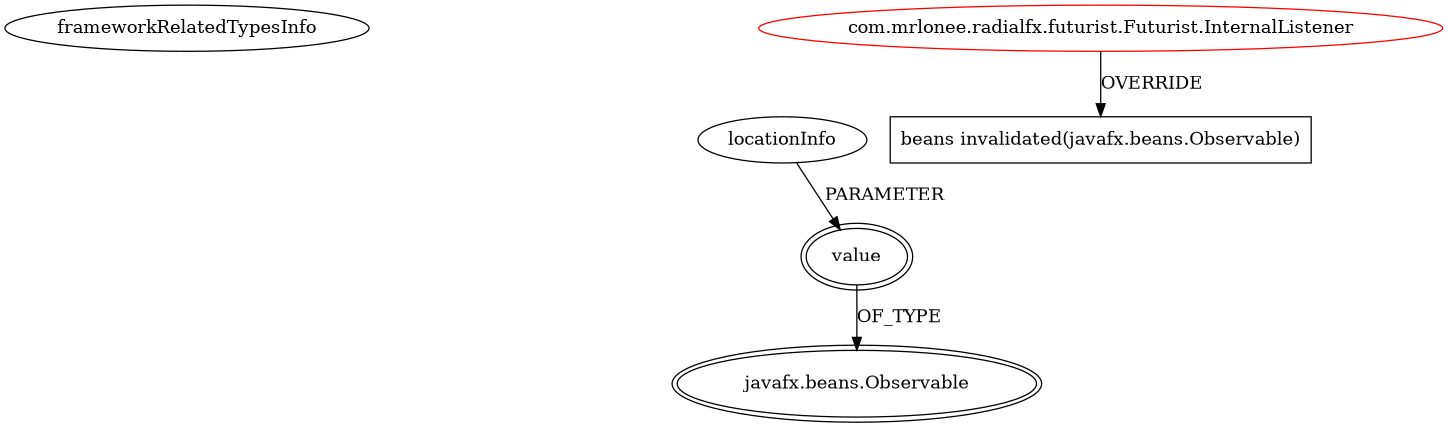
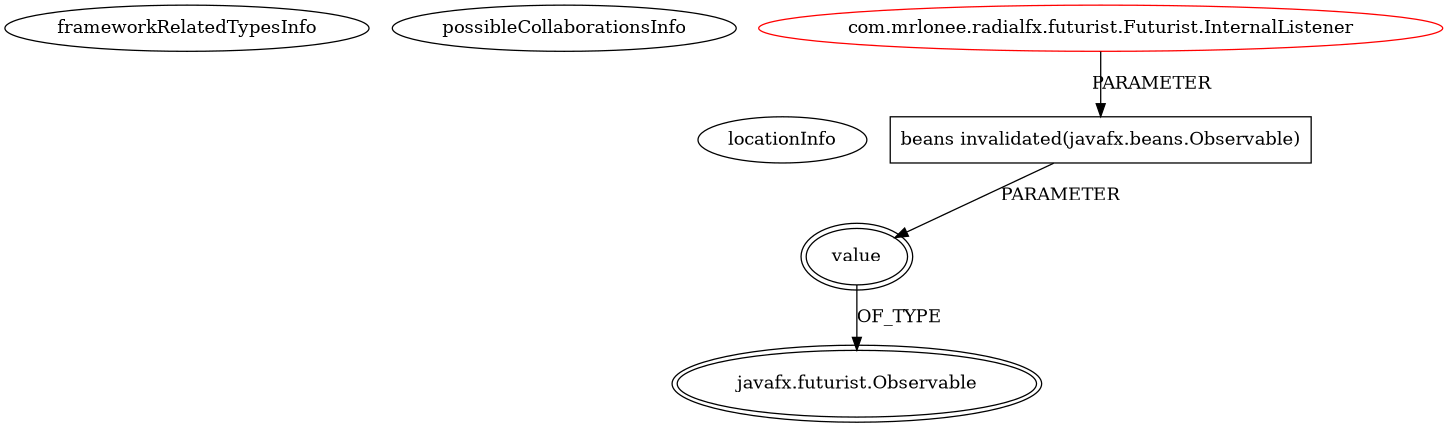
node "possibleCollaborationsInfo": added
edge "com.mrlonee.radialfx.futurist.Futurist.InternalListener" -> "beans invalidated(javafx.beans.Observable)": label "OVERRIDE" -> "PARAMETER"
edge "locationInfo" -> "value": now "beans invalidated(javafx.beans.Observable)" -> "value"
node "javafx.beans.Observable": label "javafx.beans.Observable" -> "javafx.futurist.Observable"
